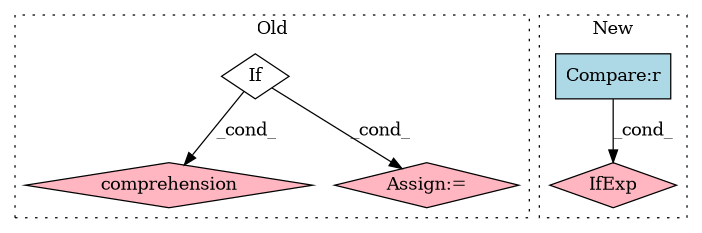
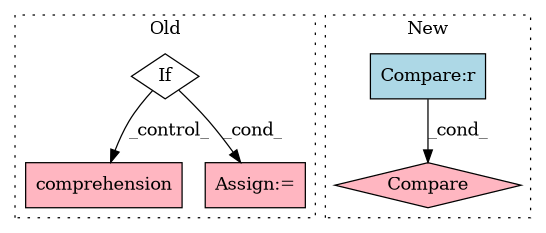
edge "If" -> "comprehension": label "_cond_" -> "_control_"
node "comprehension": shape diamond -> box
node "Assign:=": shape diamond -> box
node "IfExp": label "IfExp" -> "Compare"
